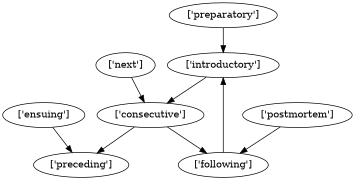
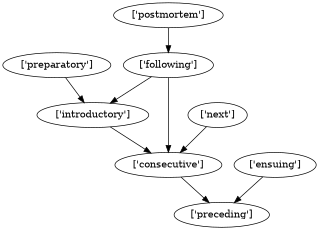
edge "['consecutive']" -> "['following']": reversed
